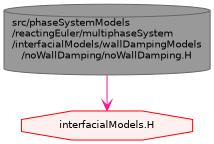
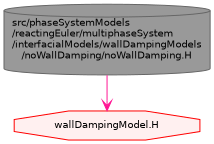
node "interfacialModels.H": label "interfacialModels.H" -> "wallDampingModel.H"
